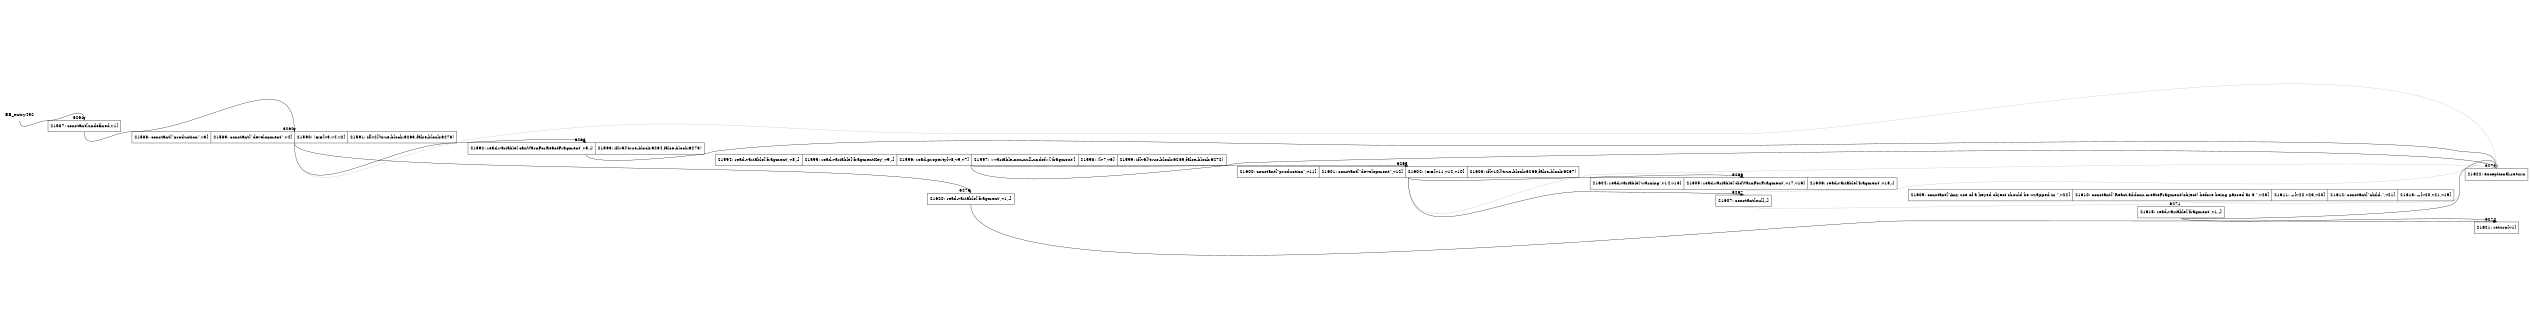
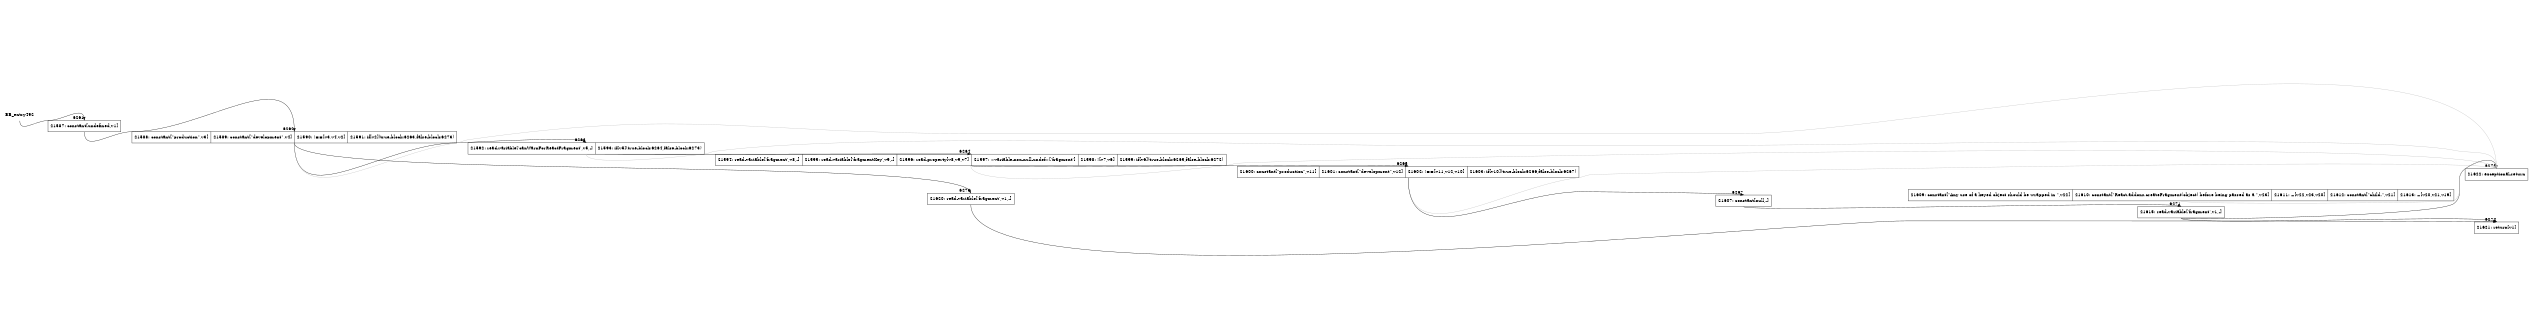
edge "21592: read-variable['canWarnForReactFragment',v5,-]" -> "21622: exceptional-return": color black -> gray
edge "21594: read-variable['fragment',v8,-]" -> "21622: exceptional-return": color black -> gray
edge "21592: read-variable['canWarnForReactFragment',v5,-]" -> "21594: read-variable['fragment',v8,-]": added
node "21604: read-variable['warning',v14,v13]": removed
edge "21607: constant[null,-]" -> "21615: read-variable['fragment',v1,-]": color gray -> black
